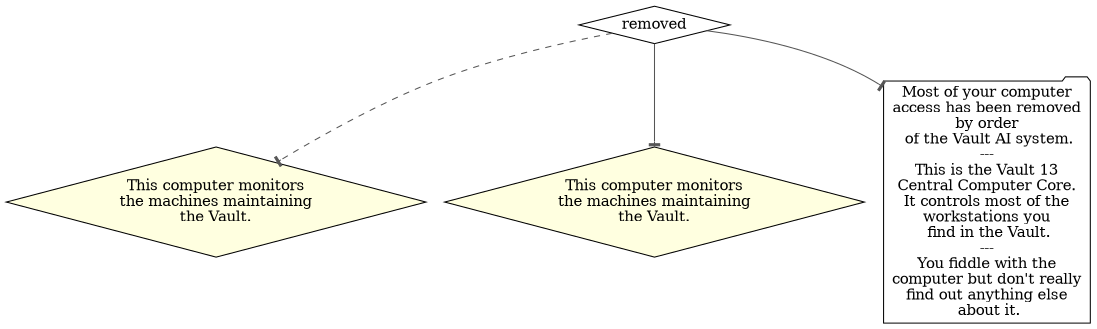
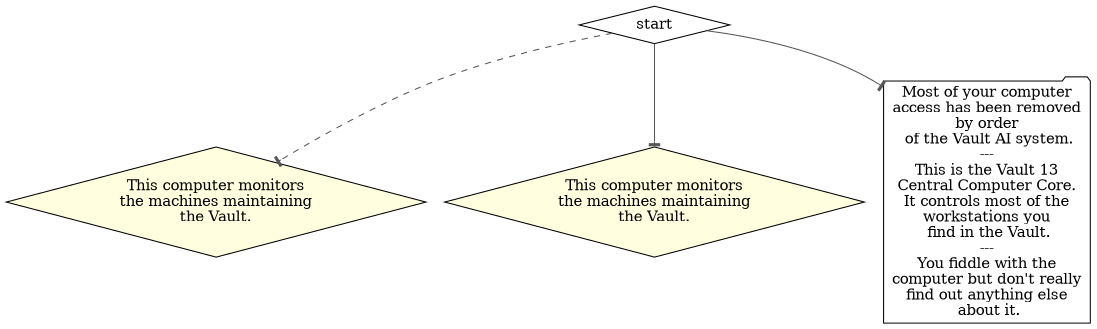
node "removed": label "removed" -> "start"
